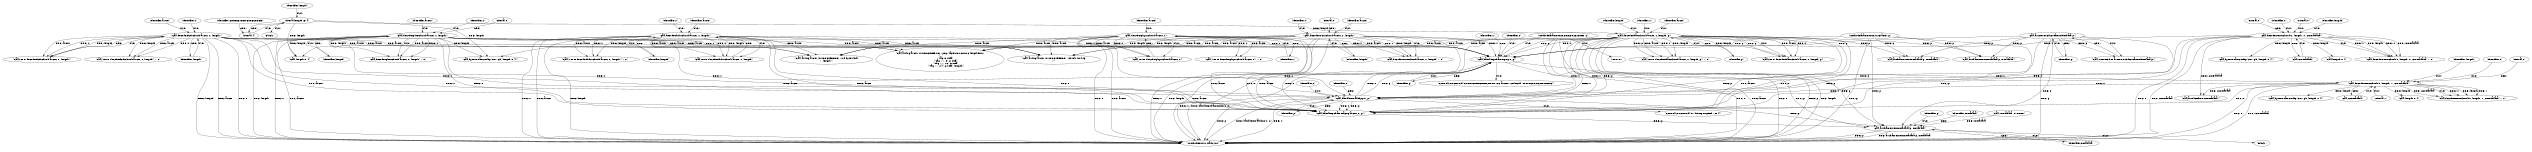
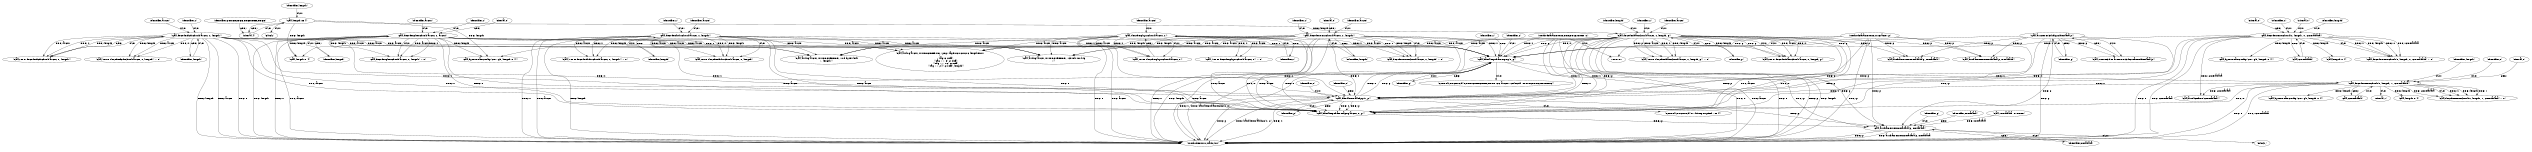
node "(Identifier,CONFIG_APNG_DECODER)": label "(Identifier,CONFIG_APNG_DECODER)" -> "(Identifier,CONFIG_DECODER_DECODER)"
node "(Literal,length -= 4)": label "(Literal,length -= 4)" -> "(Call,length -= 4)"
node "(Call,decode_plte_chunk(avctx, s, length))": label "(Call,decode_plte_chunk(avctx, s, length))" -> "(Call,decode_plte_chunk(avctx, s, avctx))"
node "(Call,av_stereo3d_create_side_data(p))": label "(Call,av_stereo3d_create_side_data(p))" -> "(Call,av_stereo3d_big_side_data(p))"
edge "(Call,ret = decode_ihdr_chunk(avctx, s, length))" -> "(Call,decode_ihdr_chunk(avctx, s, length))": removed, label "CFG:"
edge "(MethodParameterIn,PNGDecContext *s)" -> "(Call,handle_p_frame_png(s, p))": label "AST: " -> "DDG: s"
edge "(MethodParameterIn,AVFrame *p)" -> "1000107": added, label "AST:"
edge "(Call,decode_trns_chunk(avctx, s, length))" -> "(Call,handle_small_bpp(s, p))": added, label "DDG: s"
edge "(MethodParameterIn,AVFrame *p)" -> "(Call,handle_small_bpp(s, p))": added, label "DDG: p"
edge "(Literal,1)" -> "(Call,decode_text_chunk(s, length, 1, &metadata))": reversed
